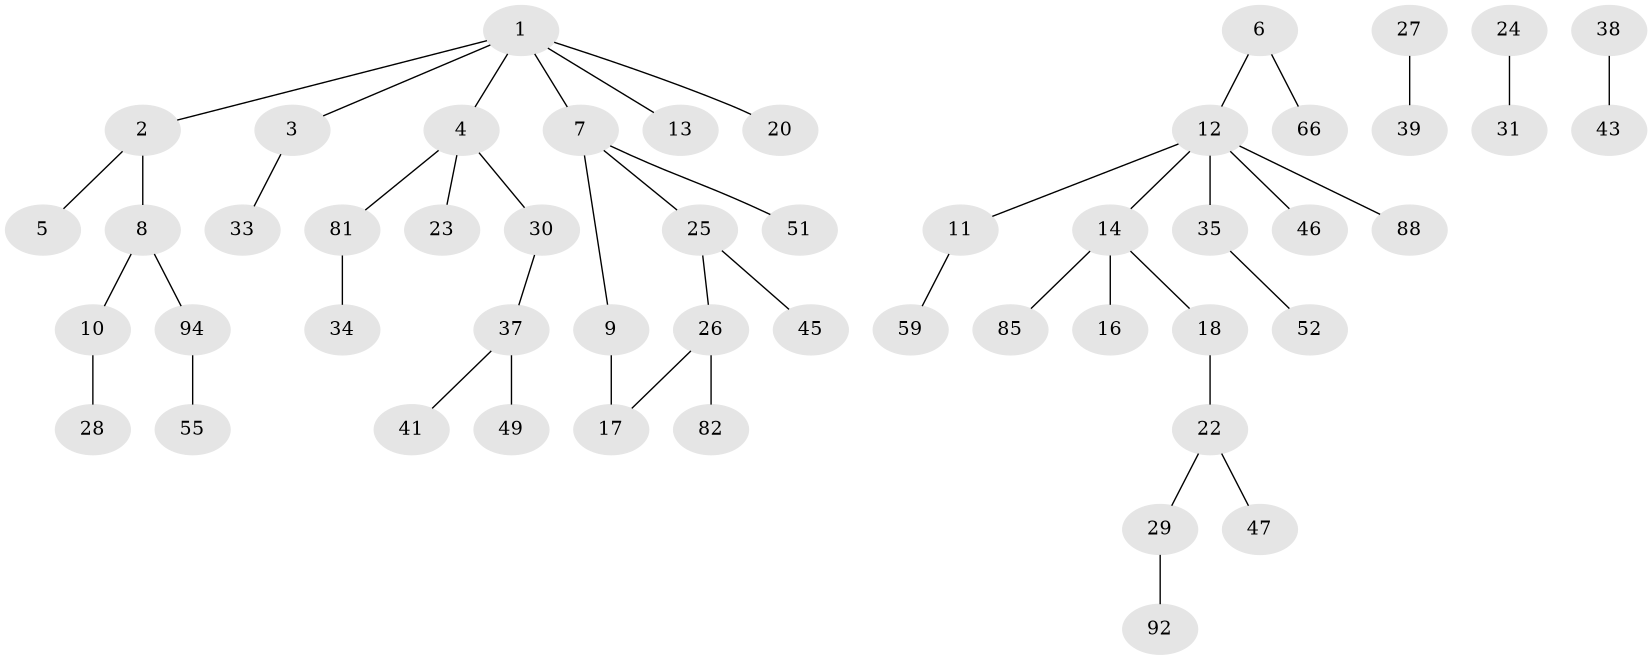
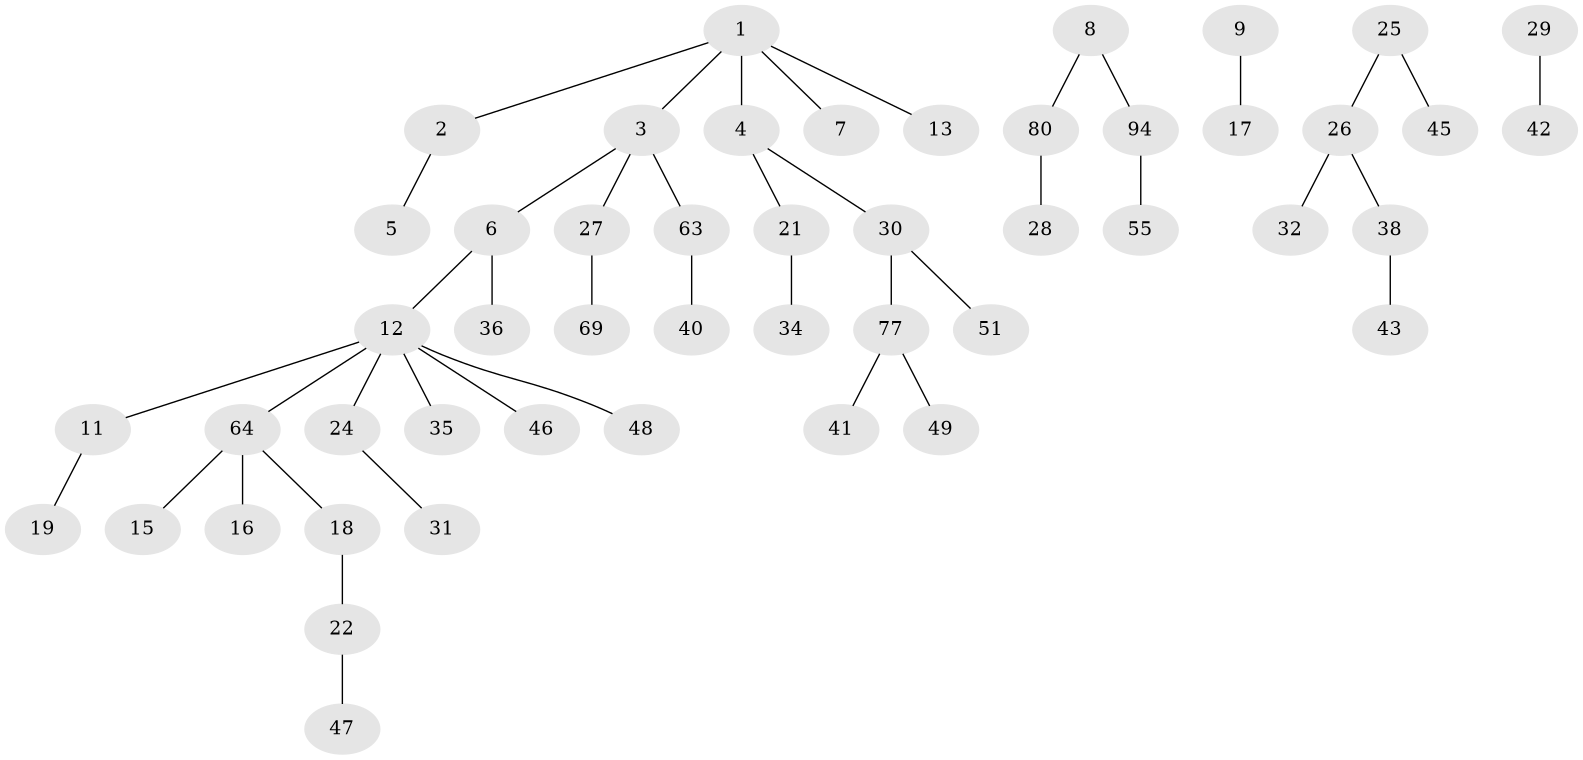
node "20": removed
node "66": label "66" -> "36"
node "39": label "39" -> "69"
edge "2" -- "8": removed
edge "3" -- "6": added
edge "3" -- "27": added
edge "7" -- "25": removed
edge "7" -- "51": now "30" -- "51"
node "33": label "33" -> "63"
node "81": label "81" -> "21"
node "23": removed
edge "7" -- "9": removed
node "14": label "14" -> "64"
node "88": label "88" -> "48"
node "10": label "10" -> "80"
node "37": label "37" -> "77"
node "40": added
node "59": label "59" -> "19"
node "85": label "85" -> "15"
node "52": removed
edge "12" -- "24": added
edge "26" -- "17": now "26" -- "38"
node "82": label "82" -> "32"
edge "22" -- "29": removed
node "92": label "92" -> "42"
